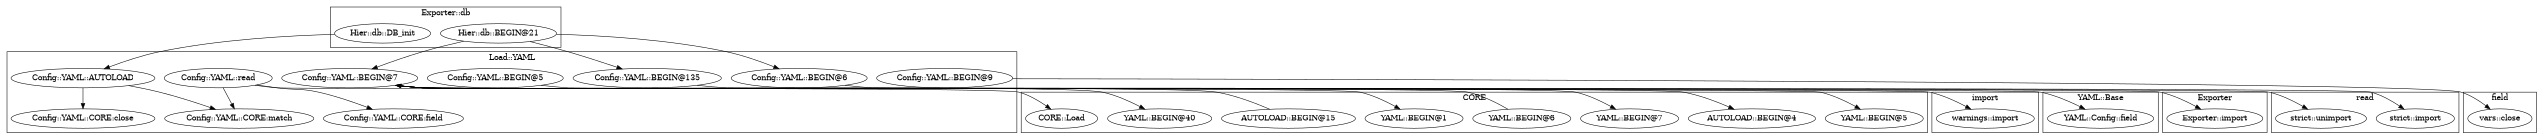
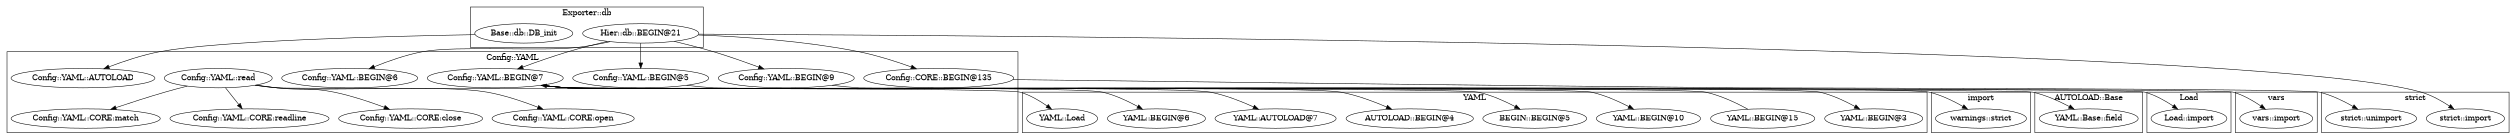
node "Hier::db::DB_init": label "Hier::db::DB_init" -> "Base::db::DB_init"
edge "Hier::db::BEGIN@21" -> "Config::YAML::BEGIN@5": added
edge "Hier::db::BEGIN@21" -> "Config::YAML::BEGIN@9": added
cluster "Load::YAML": label "Load::YAML" -> "Config::YAML"
node "Config::YAML::BEGIN@135": label "Config::YAML::BEGIN@135" -> "Config::CORE::BEGIN@135"
edge "YAML::BEGIN@6" -> "Config::YAML::BEGIN@7": reversed
edge "Config::YAML::BEGIN@6" -> "strict::import": now "Hier::db::BEGIN@21" -> "strict::import"
edge "Config::YAML::AUTOLOAD" -> "Config::YAML::CORE:match": removed
edge "Config::YAML::AUTOLOAD" -> "Config::YAML::CORE:close": now "Config::YAML::read" -> "Config::YAML::CORE:close"
cluster "CORE": label "CORE" -> "YAML"
cluster "YAML::Base": label "YAML::Base" -> "AUTOLOAD::Base"
cluster "Exporter": label "Exporter" -> "Load"
cluster "read": label "read" -> "strict"
cluster "field": label "field" -> "vars"
node "Config::YAML::CORE:readline": added
node "Config::YAML::CORE:field": label "Config::YAML::CORE:field" -> "Config::YAML::CORE:open"
node "CORE::Load": label "CORE::Load" -> "YAML::Load"
node "YAML::BEGIN@40": label "YAML::BEGIN@40" -> "YAML::BEGIN@10"
node "AUTOLOAD::BEGIN@15": label "AUTOLOAD::BEGIN@15" -> "YAML::BEGIN@15"
node "YAML::BEGIN@1": label "YAML::BEGIN@1" -> "YAML::BEGIN@3"
node "YAML::BEGIN@7": label "YAML::BEGIN@7" -> "YAML::AUTOLOAD@7"
node "YAML::BEGIN@5": label "YAML::BEGIN@5" -> "BEGIN::BEGIN@5"
node "warnings::import": label "warnings::import" -> "warnings::strict"
node "YAML::Config::field": label "YAML::Config::field" -> "YAML::Base::field"
node "Exporter::import": label "Exporter::import" -> "Load::import"
node "vars::close": label "vars::close" -> "vars::import"
